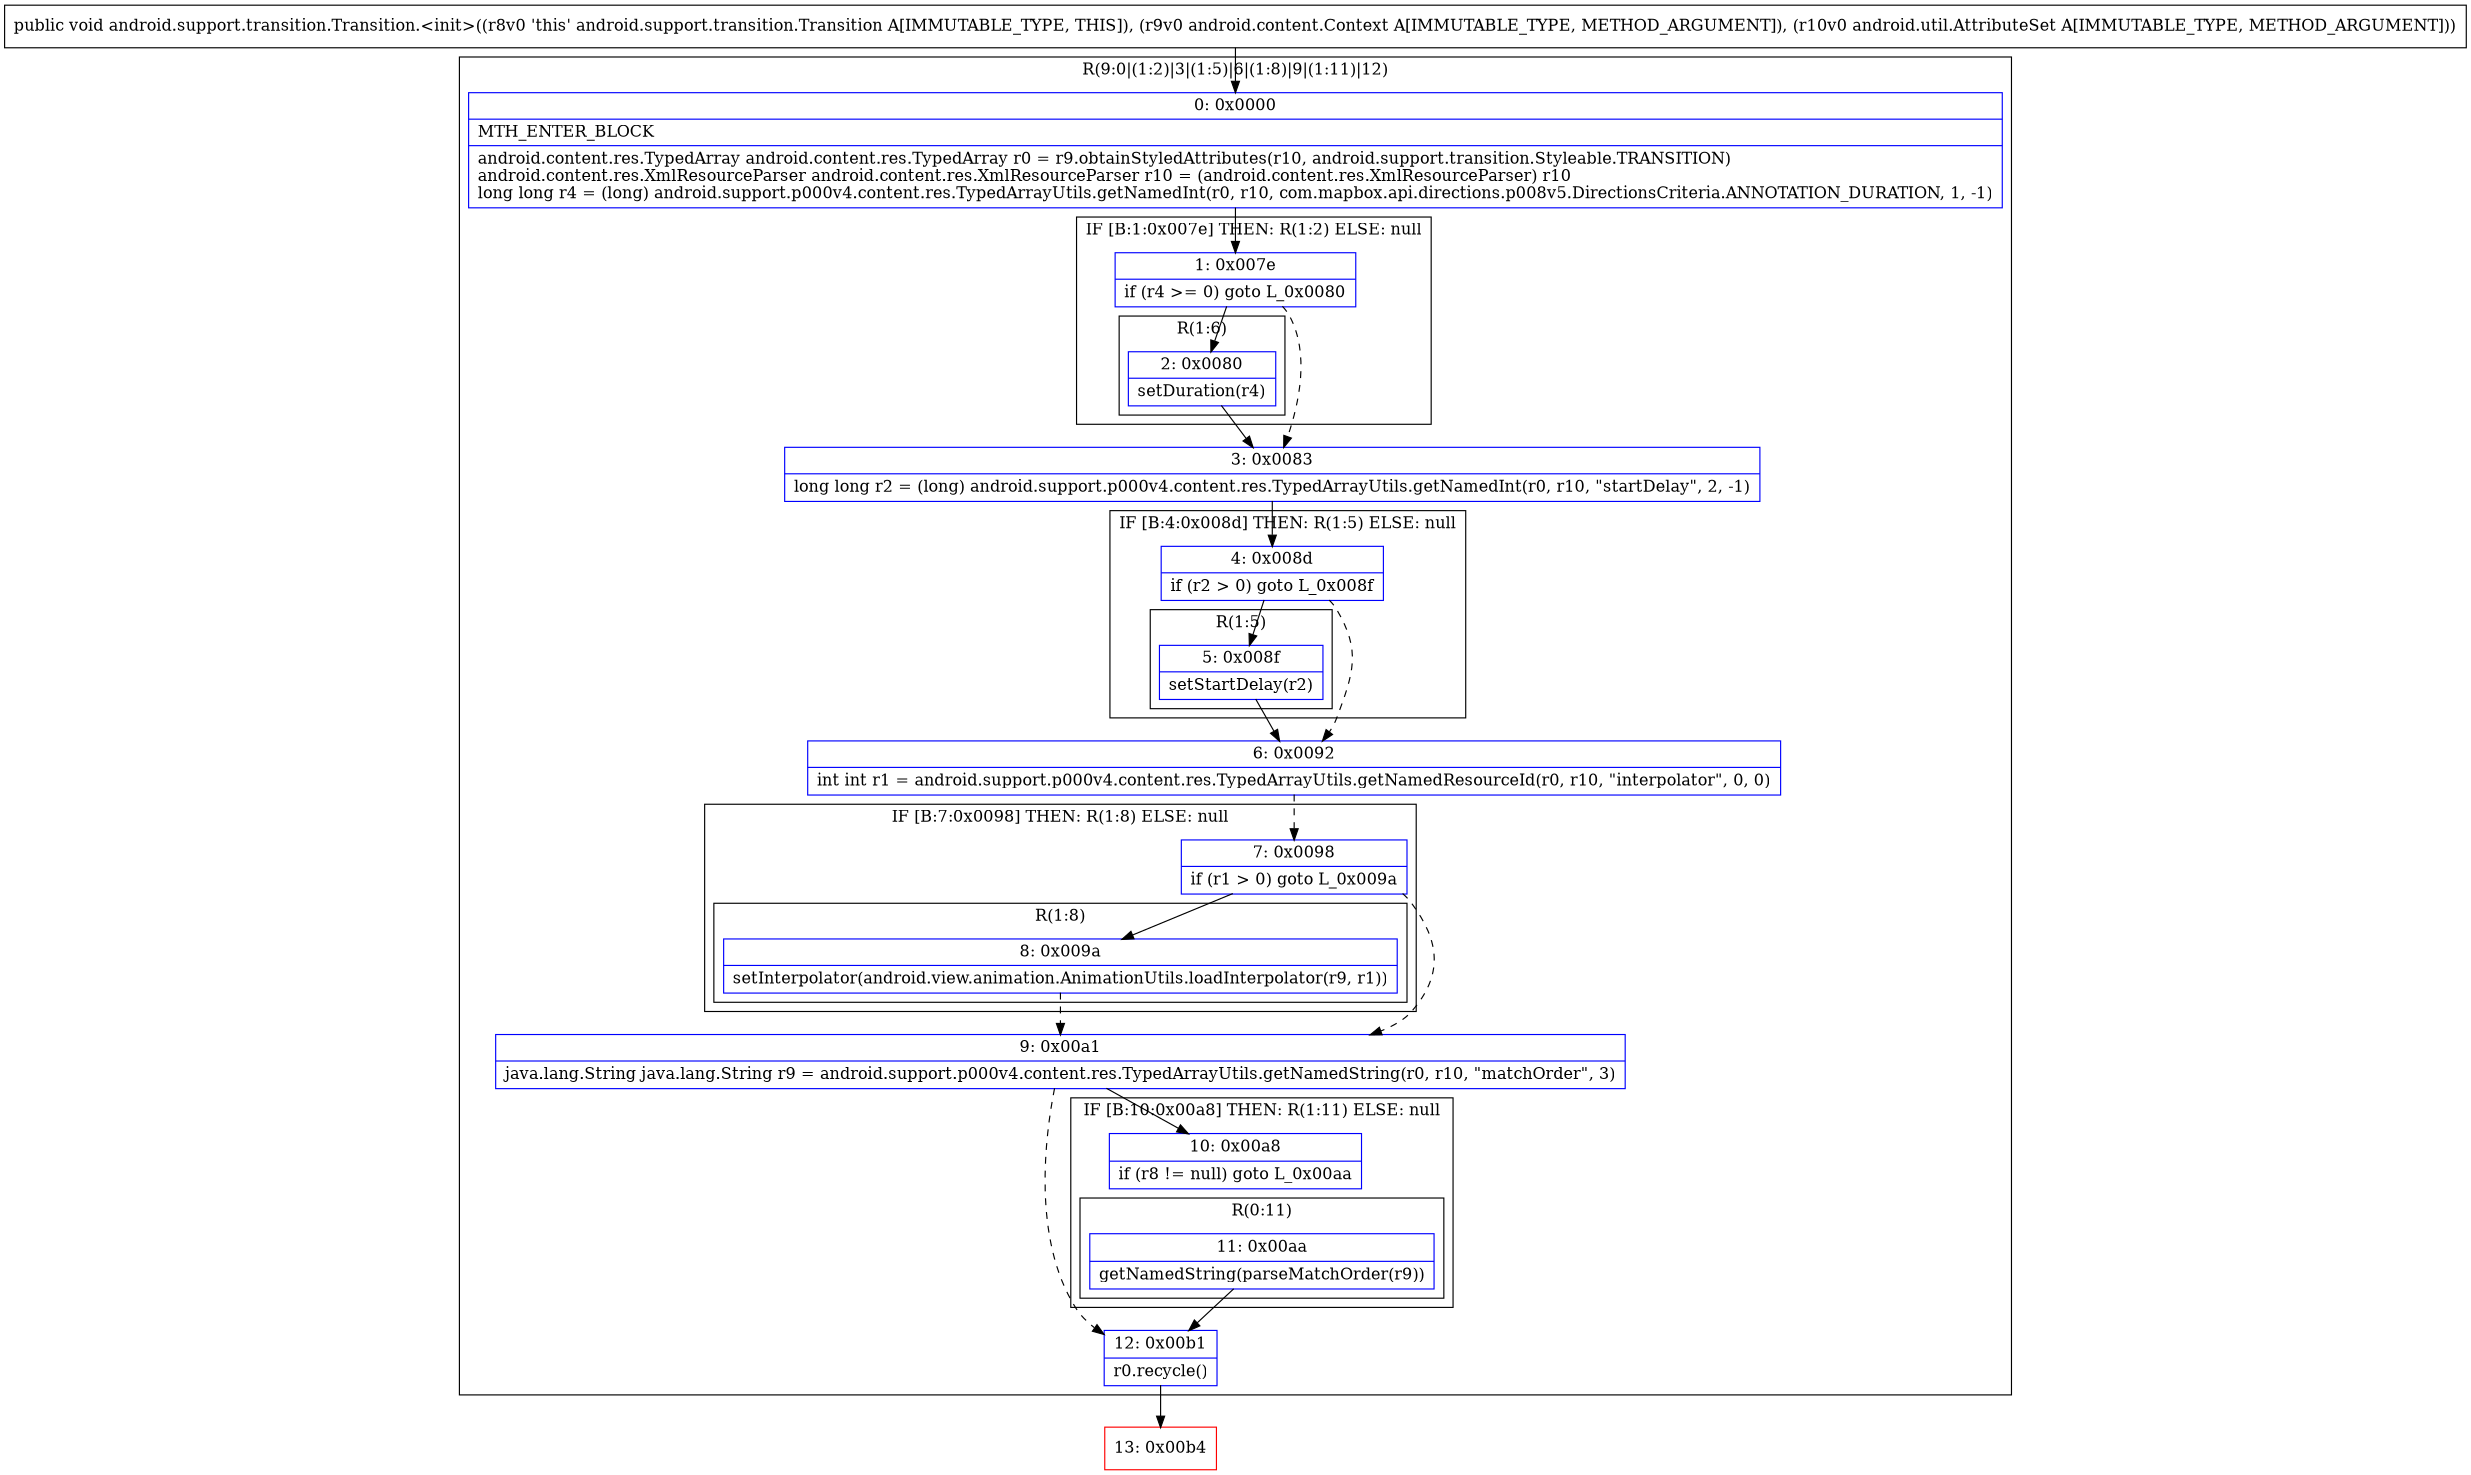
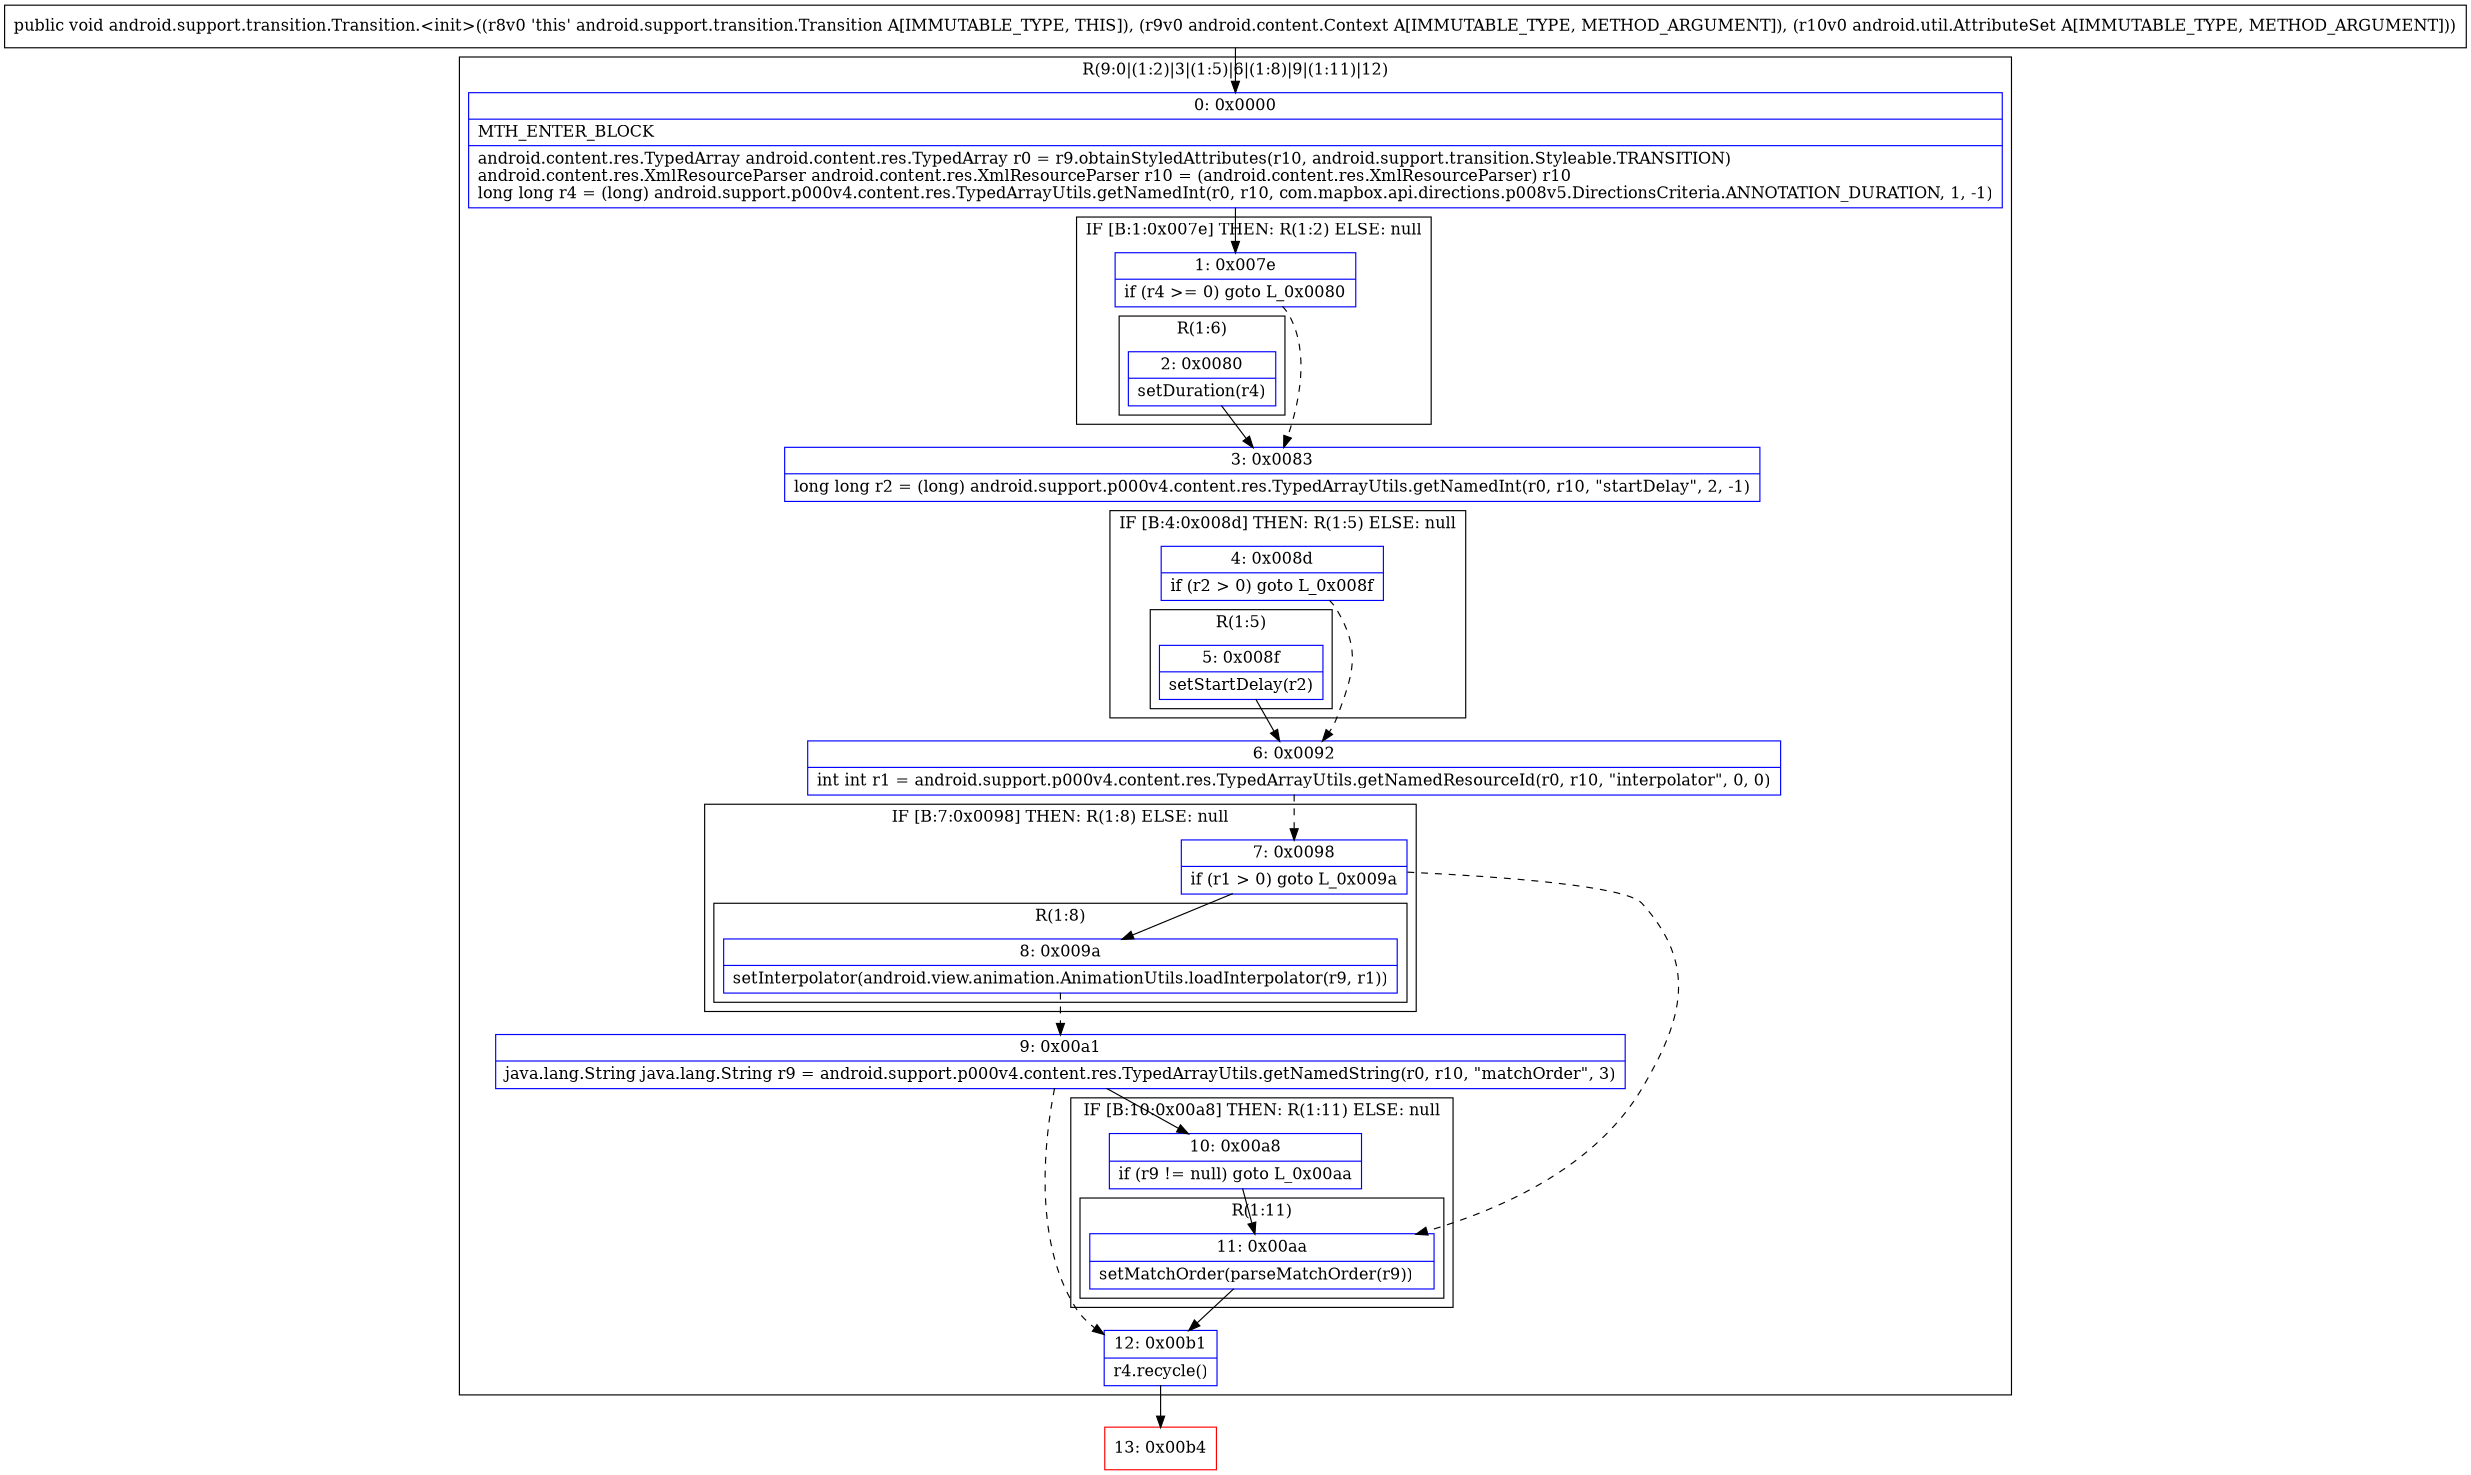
edge "1: 0x007e" -> "2: 0x0080": removed
edge "3: 0x0083" -> "4: 0x008d": removed
edge "4: 0x008d" -> "5: 0x008f": removed
edge "7: 0x0098" -> "9: 0x00a1": now "7: 0x0098" -> "11: 0x00aa"
node "10: 0x00a8": text "if (r8 != null) goto L_0x00aa" -> "if (r9 != null) goto L_0x00aa"
edge "10: 0x00a8" -> "11: 0x00aa": added
cluster "R(0:11)": label "R(0:11)" -> "R(1:11)"
node "11: 0x00aa": text "getNamedString(parseMatchOrder(r9))" -> "setMatchOrder(parseMatchOrder(r9))"
node "12: 0x00b1": text "r0.recycle()" -> "r4.recycle()"
